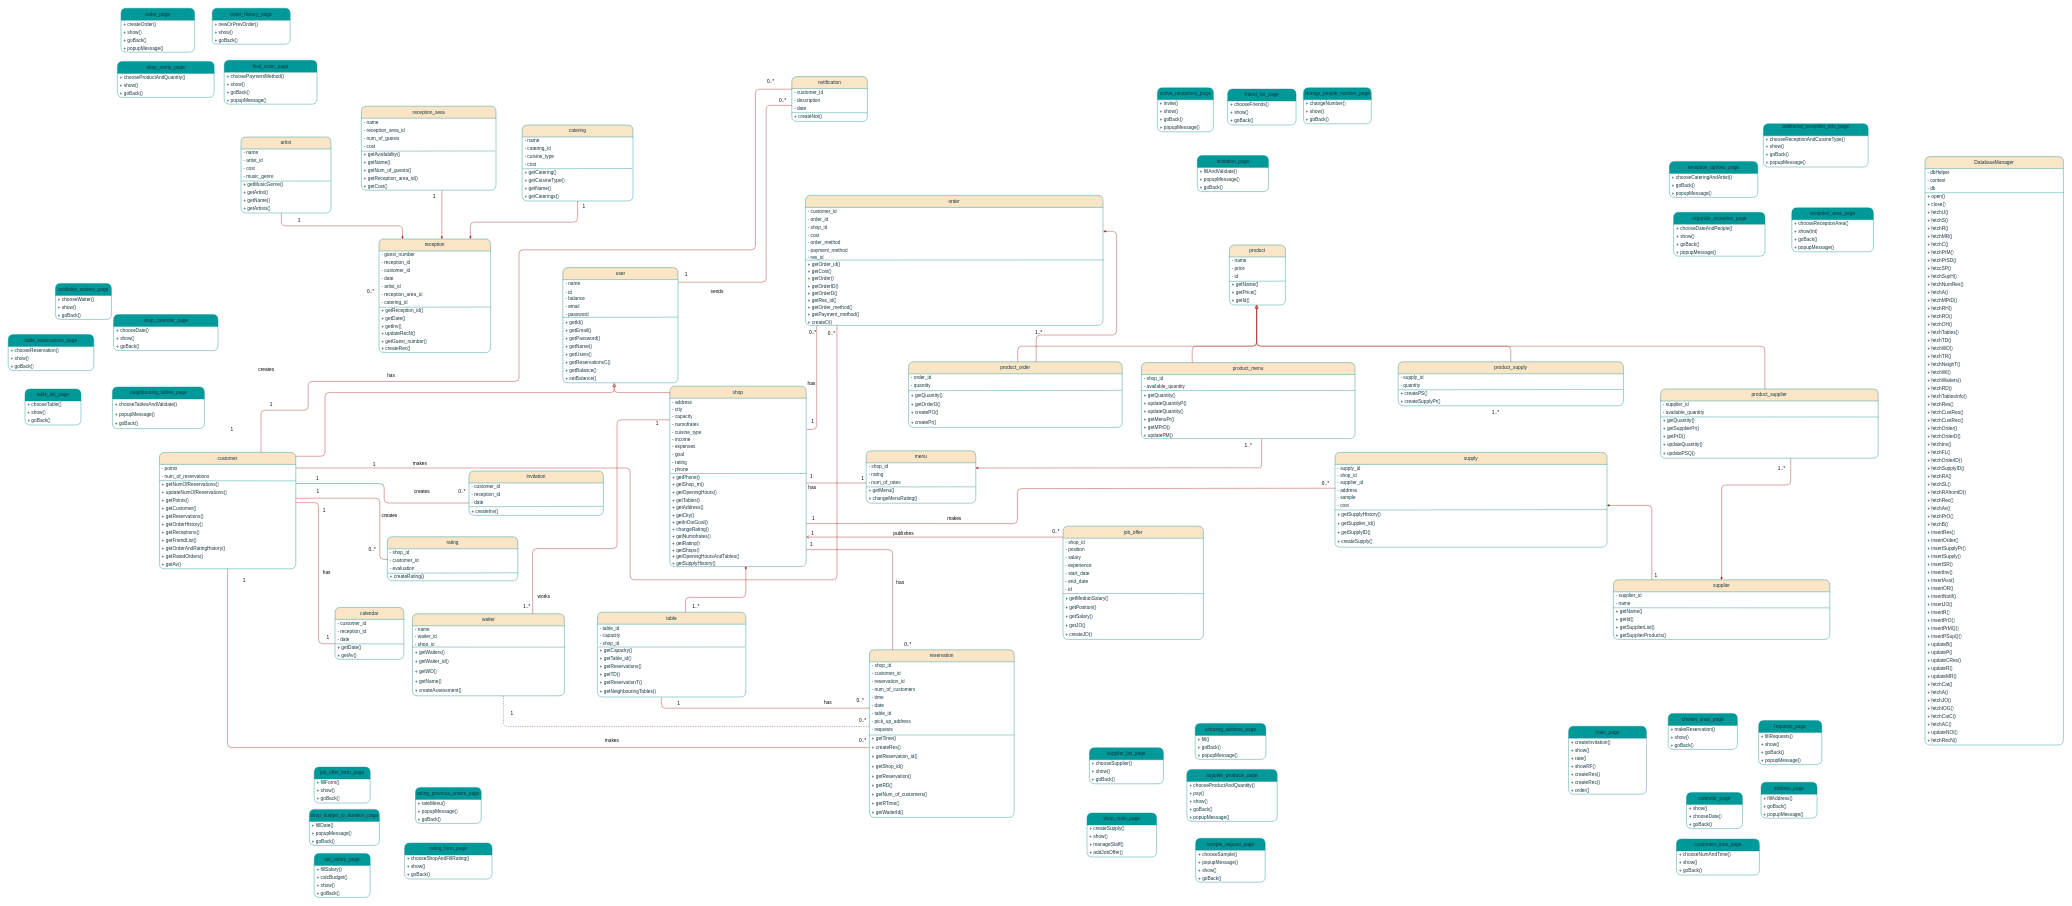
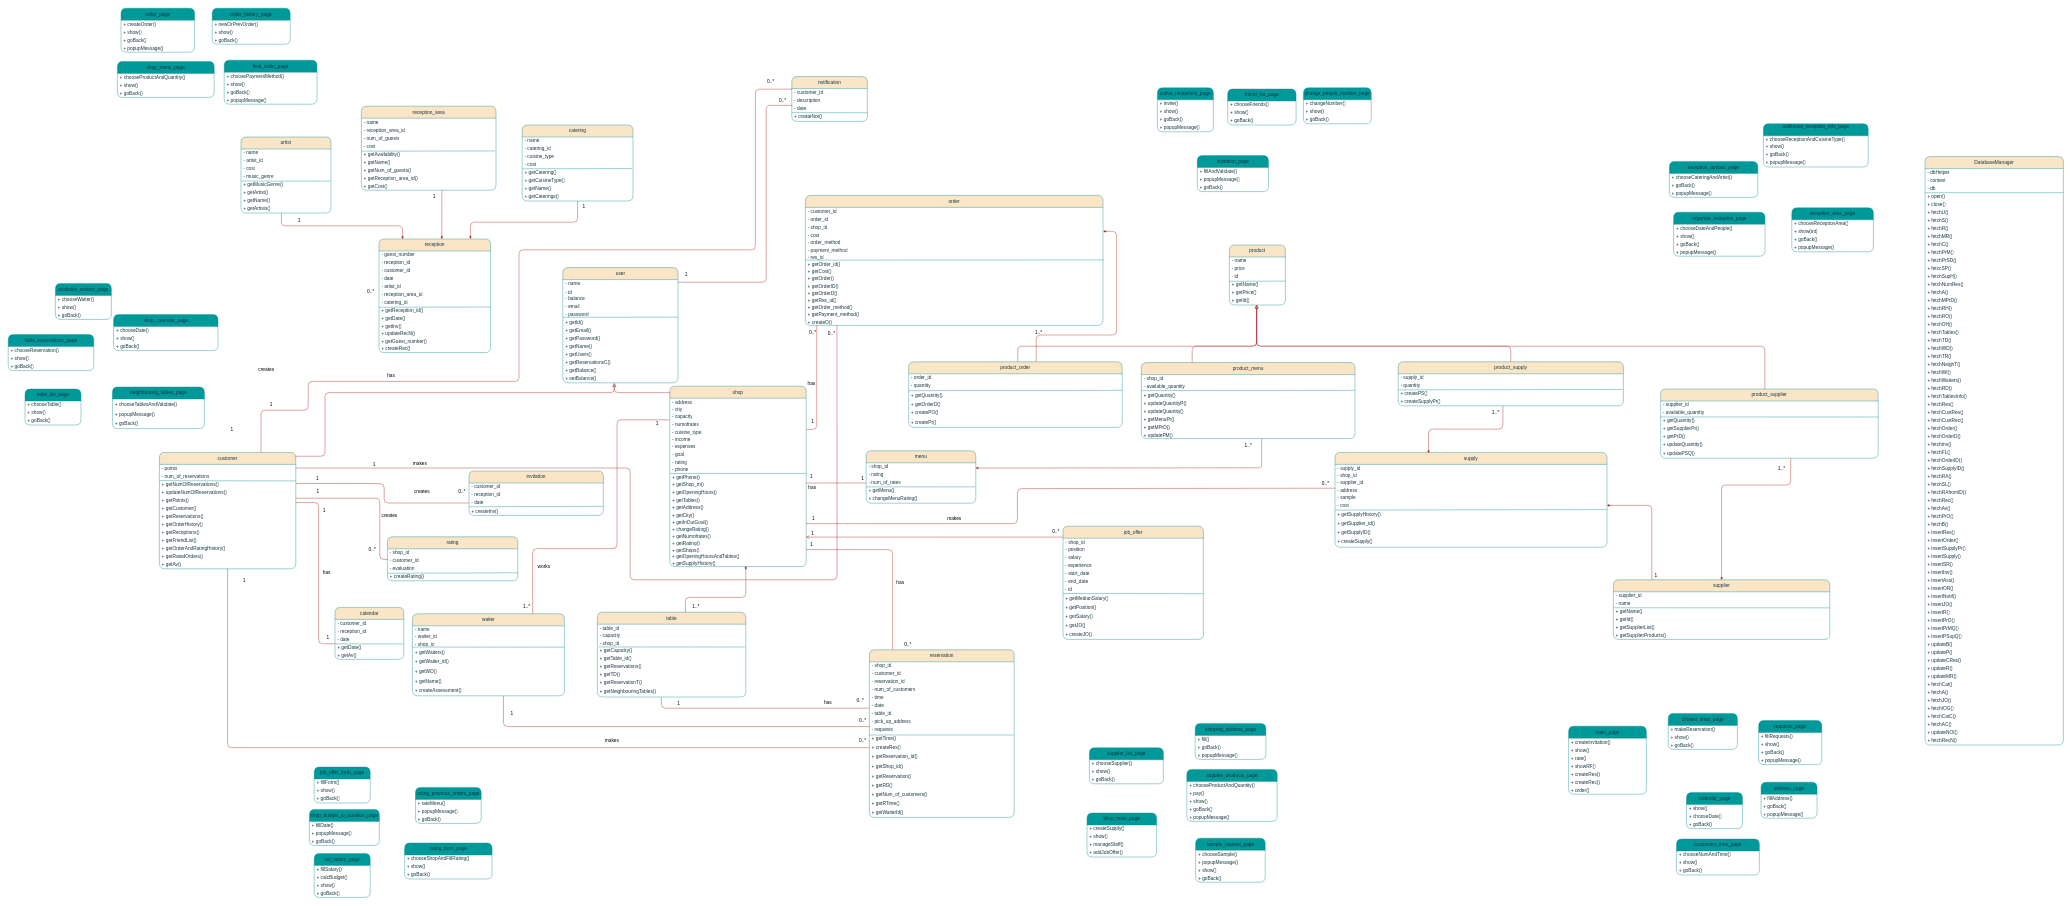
node "sends": removed
edge "+ createSupplyPr()" -> "supply": added
node "publishes": removed
node "works": moved (544, 597) -> (544, 567)
edge "+ createAssessment()" -- "- pick_up_address": style dashed -> solid
